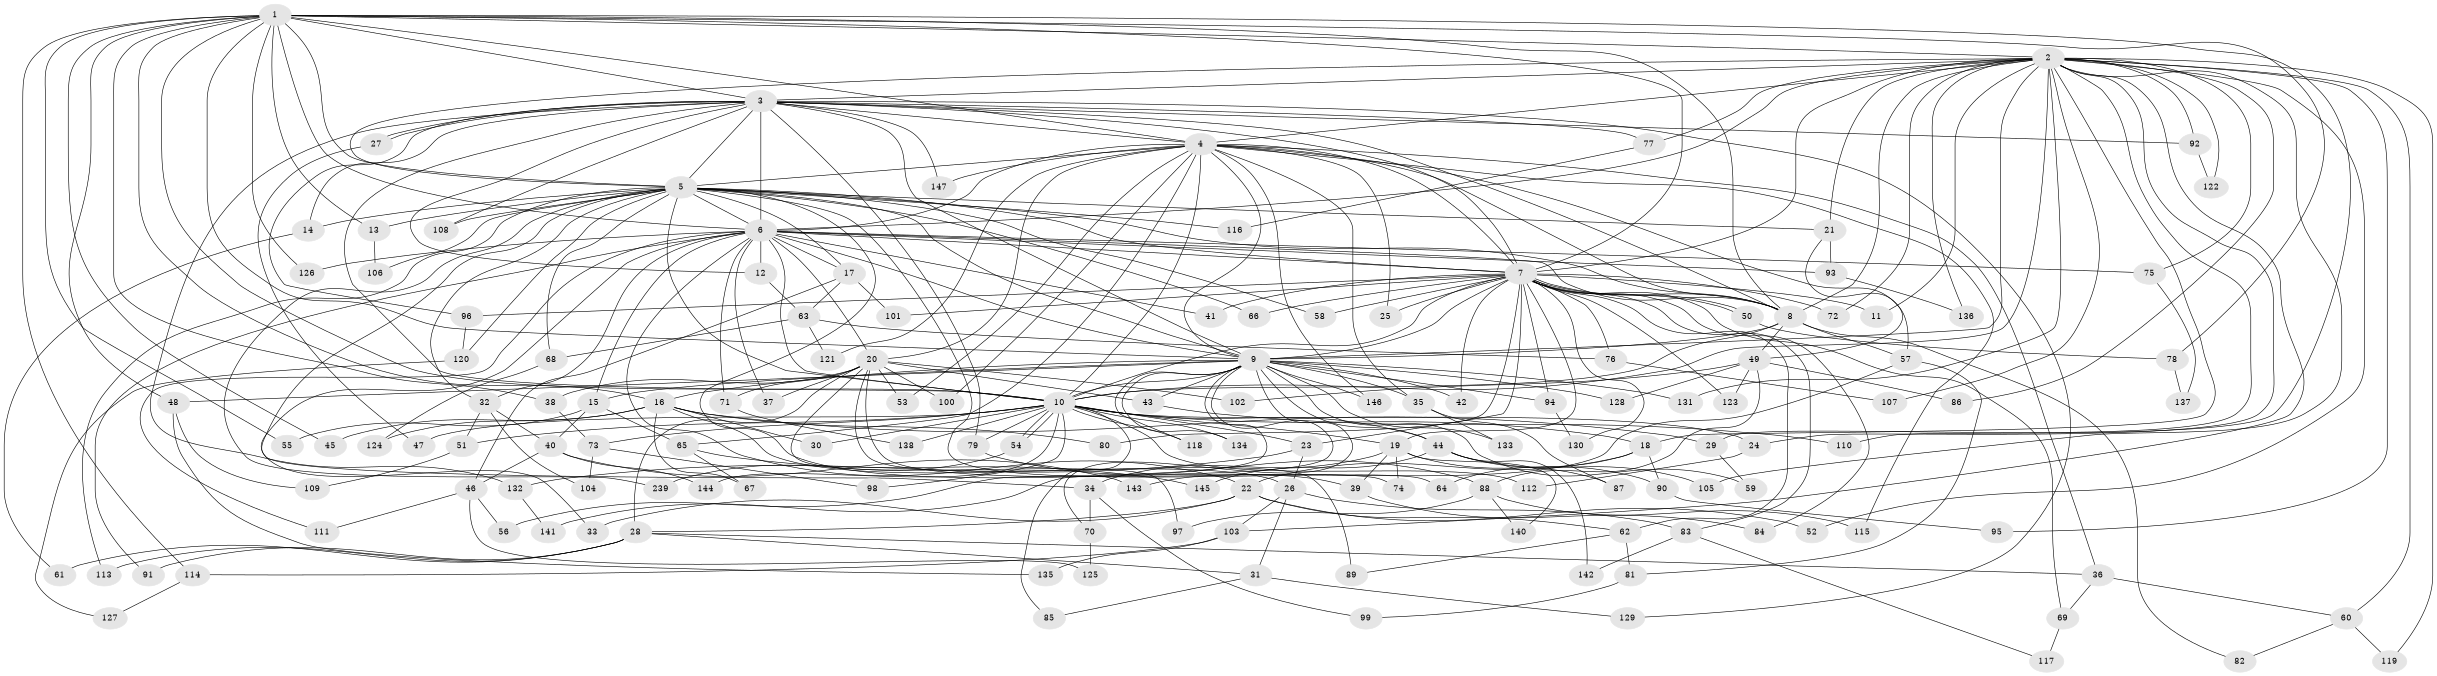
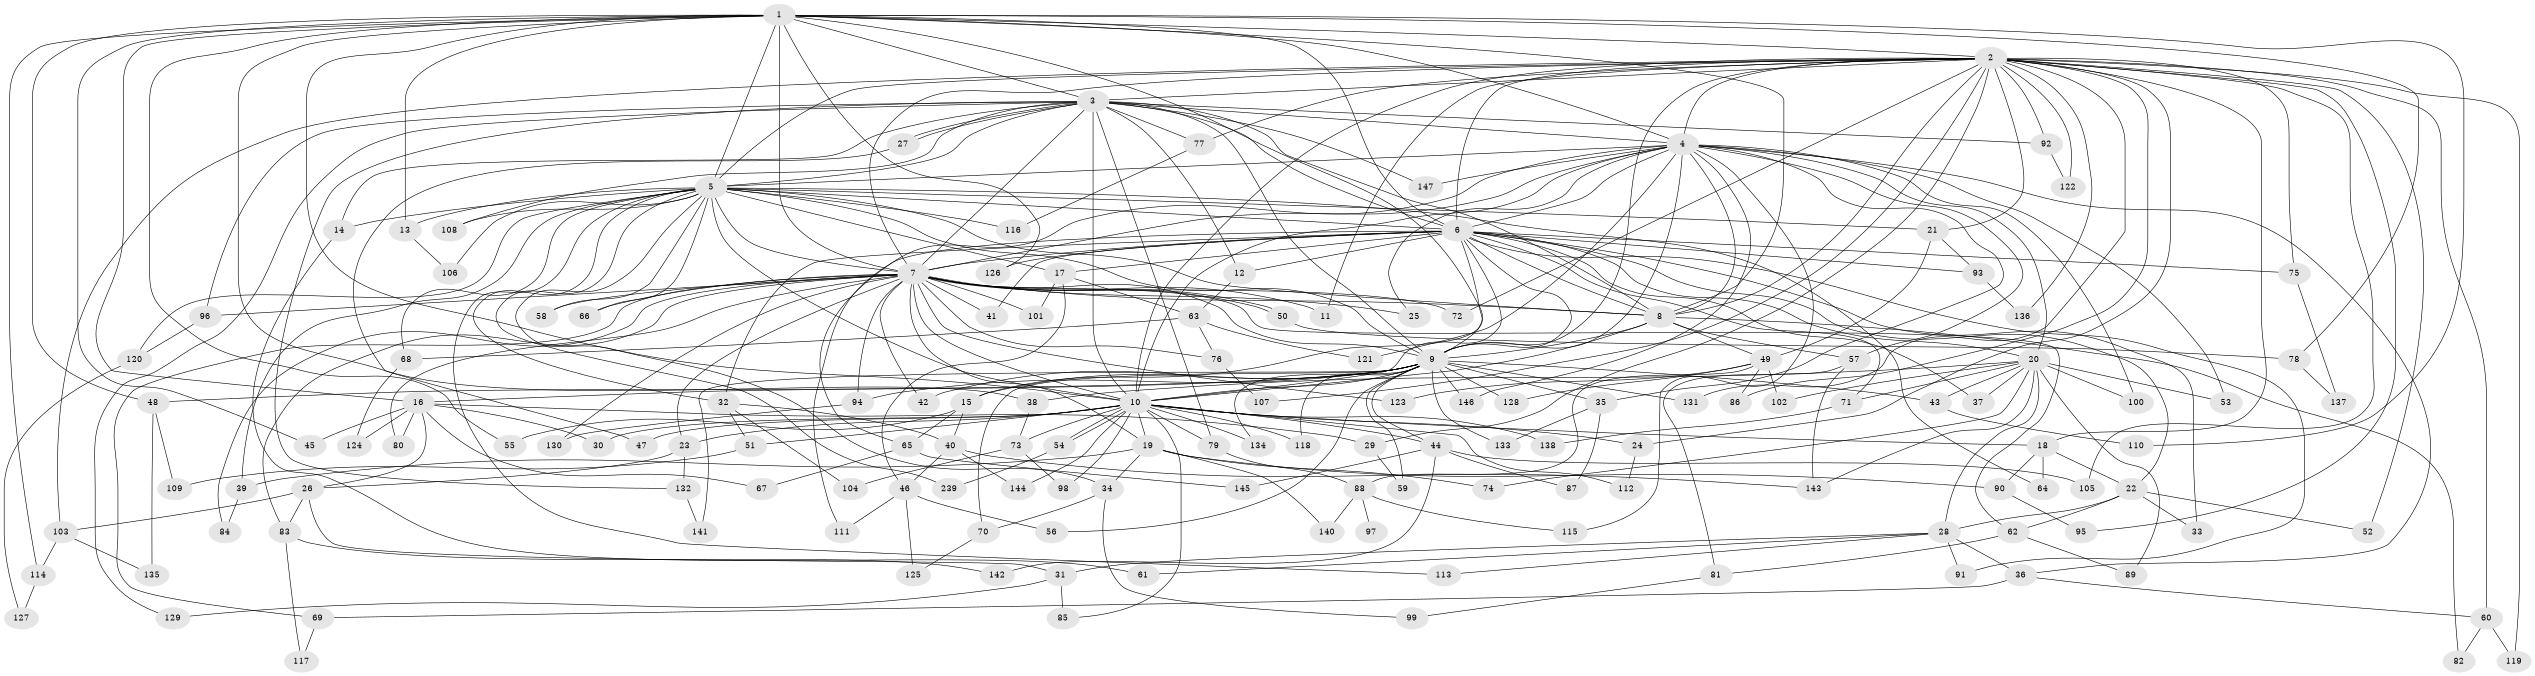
edge "20" -- "97": now "20" -- "143"
